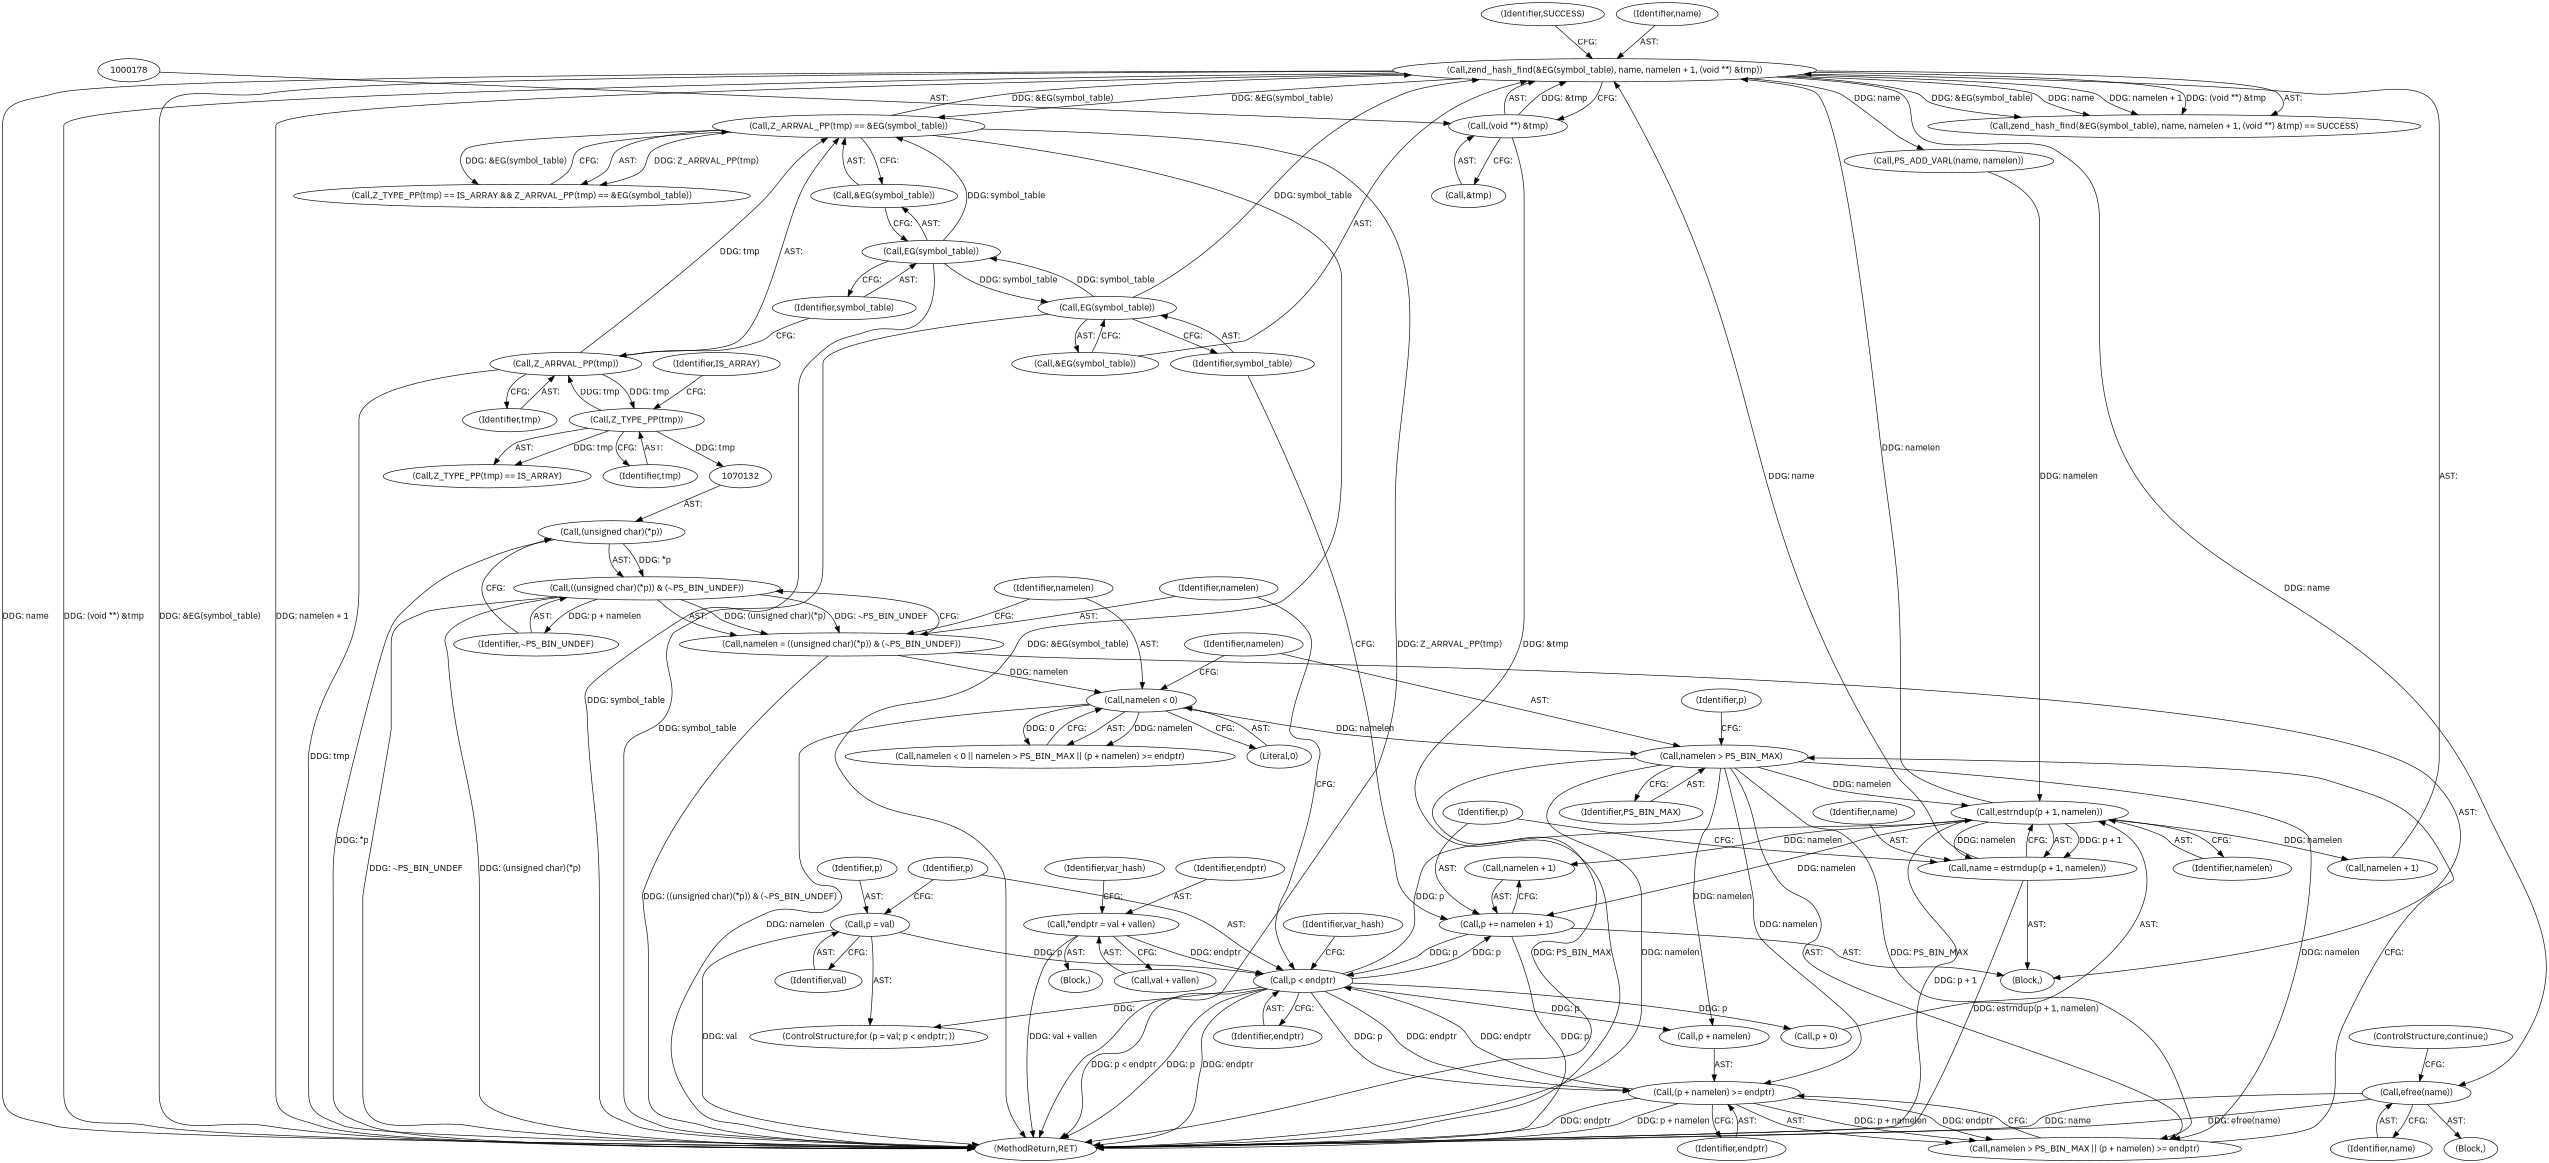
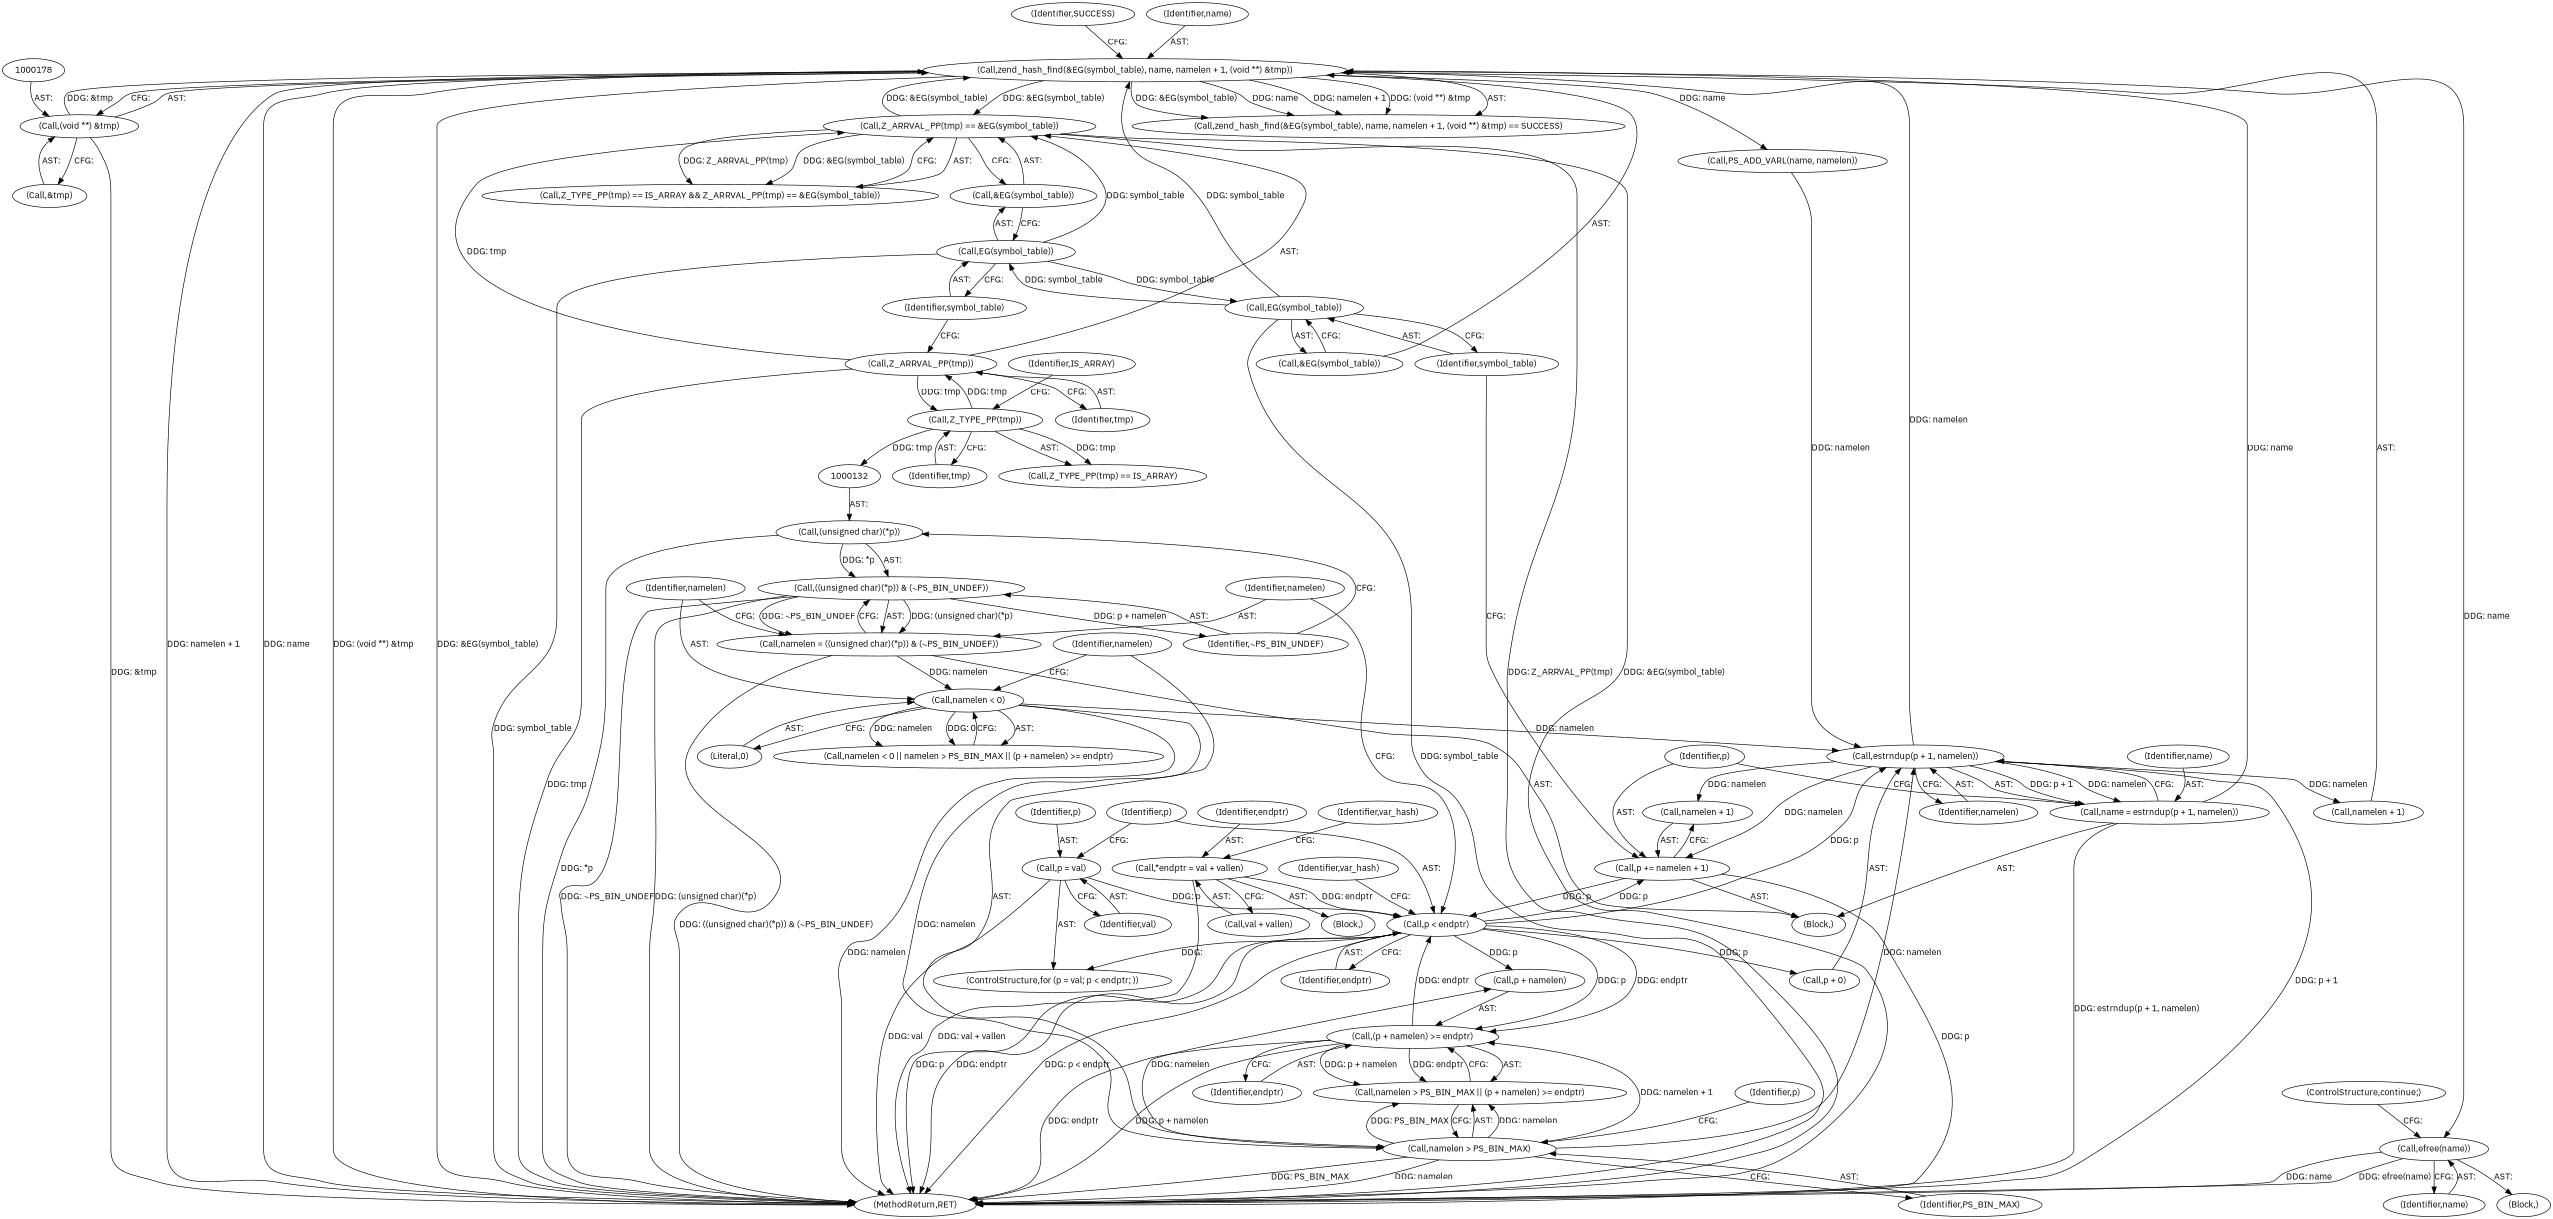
node "1070132": label "1070132" -> "1000132"
edge "(Call,namelen < 0)" -> "(Call,estrndup(p + 1, namelen))": added, label "DDG: namelen"
edge "(Call,namelen > PS_BIN_MAX)" -> "(Call,(p + namelen) >= endptr)": label "DDG: namelen" -> "DDG: namelen + 1"
